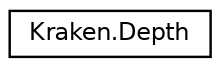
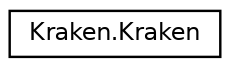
node "Kraken.Depth": label "Kraken.Depth" -> "Kraken.Kraken"
